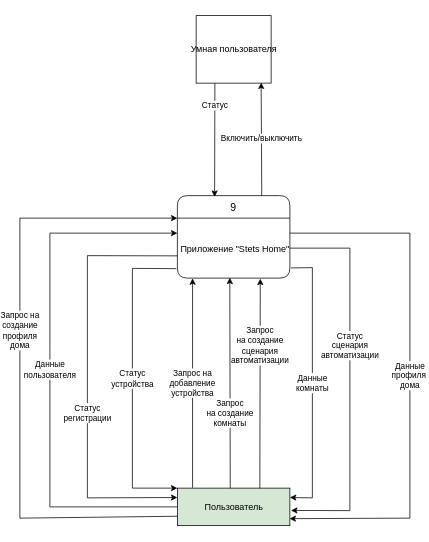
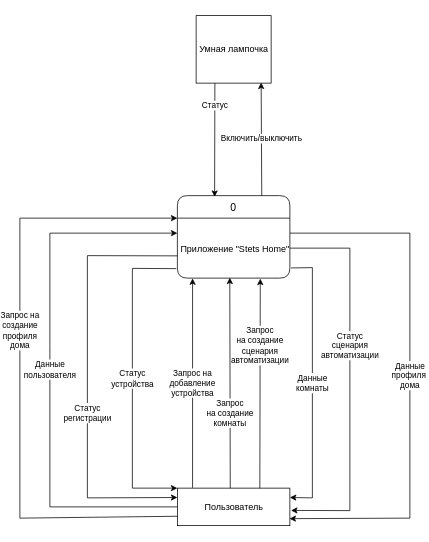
node "Умная пользователя": label "Умная пользователя" -> "Умная лампочка"
node "9": label "9" -> "0"
node "Пользователь": fillcolor #d5e8d4 -> #ffffff
